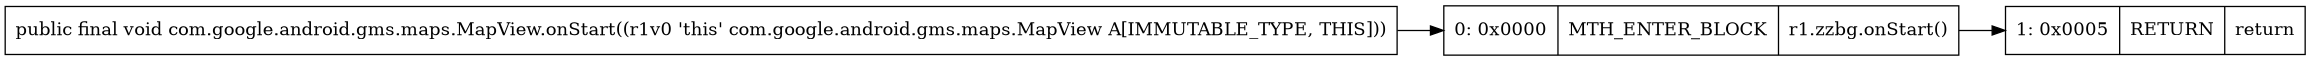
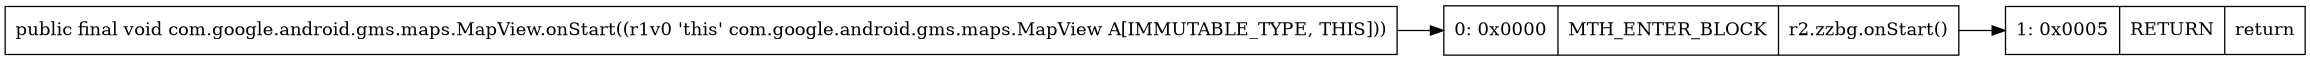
node "0: 0x0000": text "r1.zzbg.onStart()" -> "r2.zzbg.onStart()"
